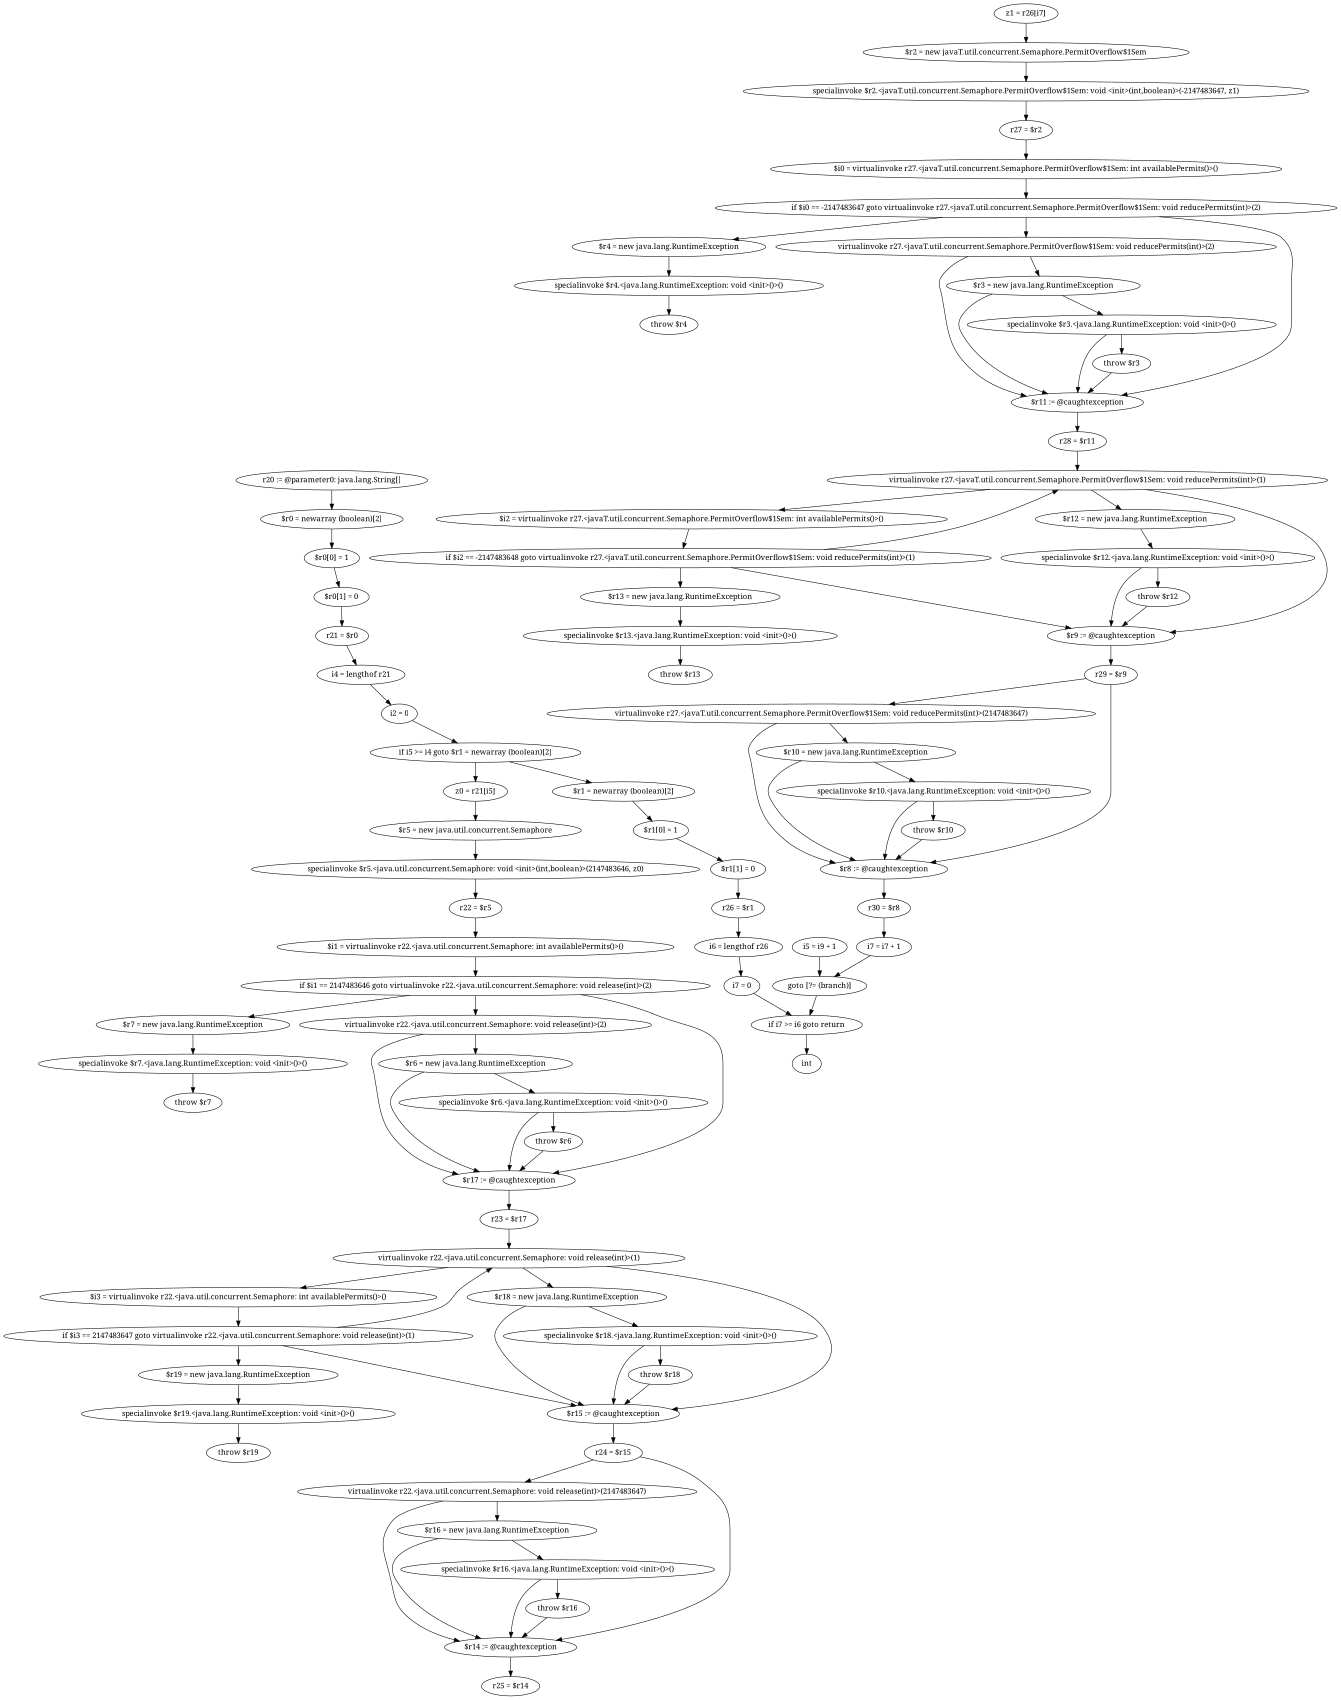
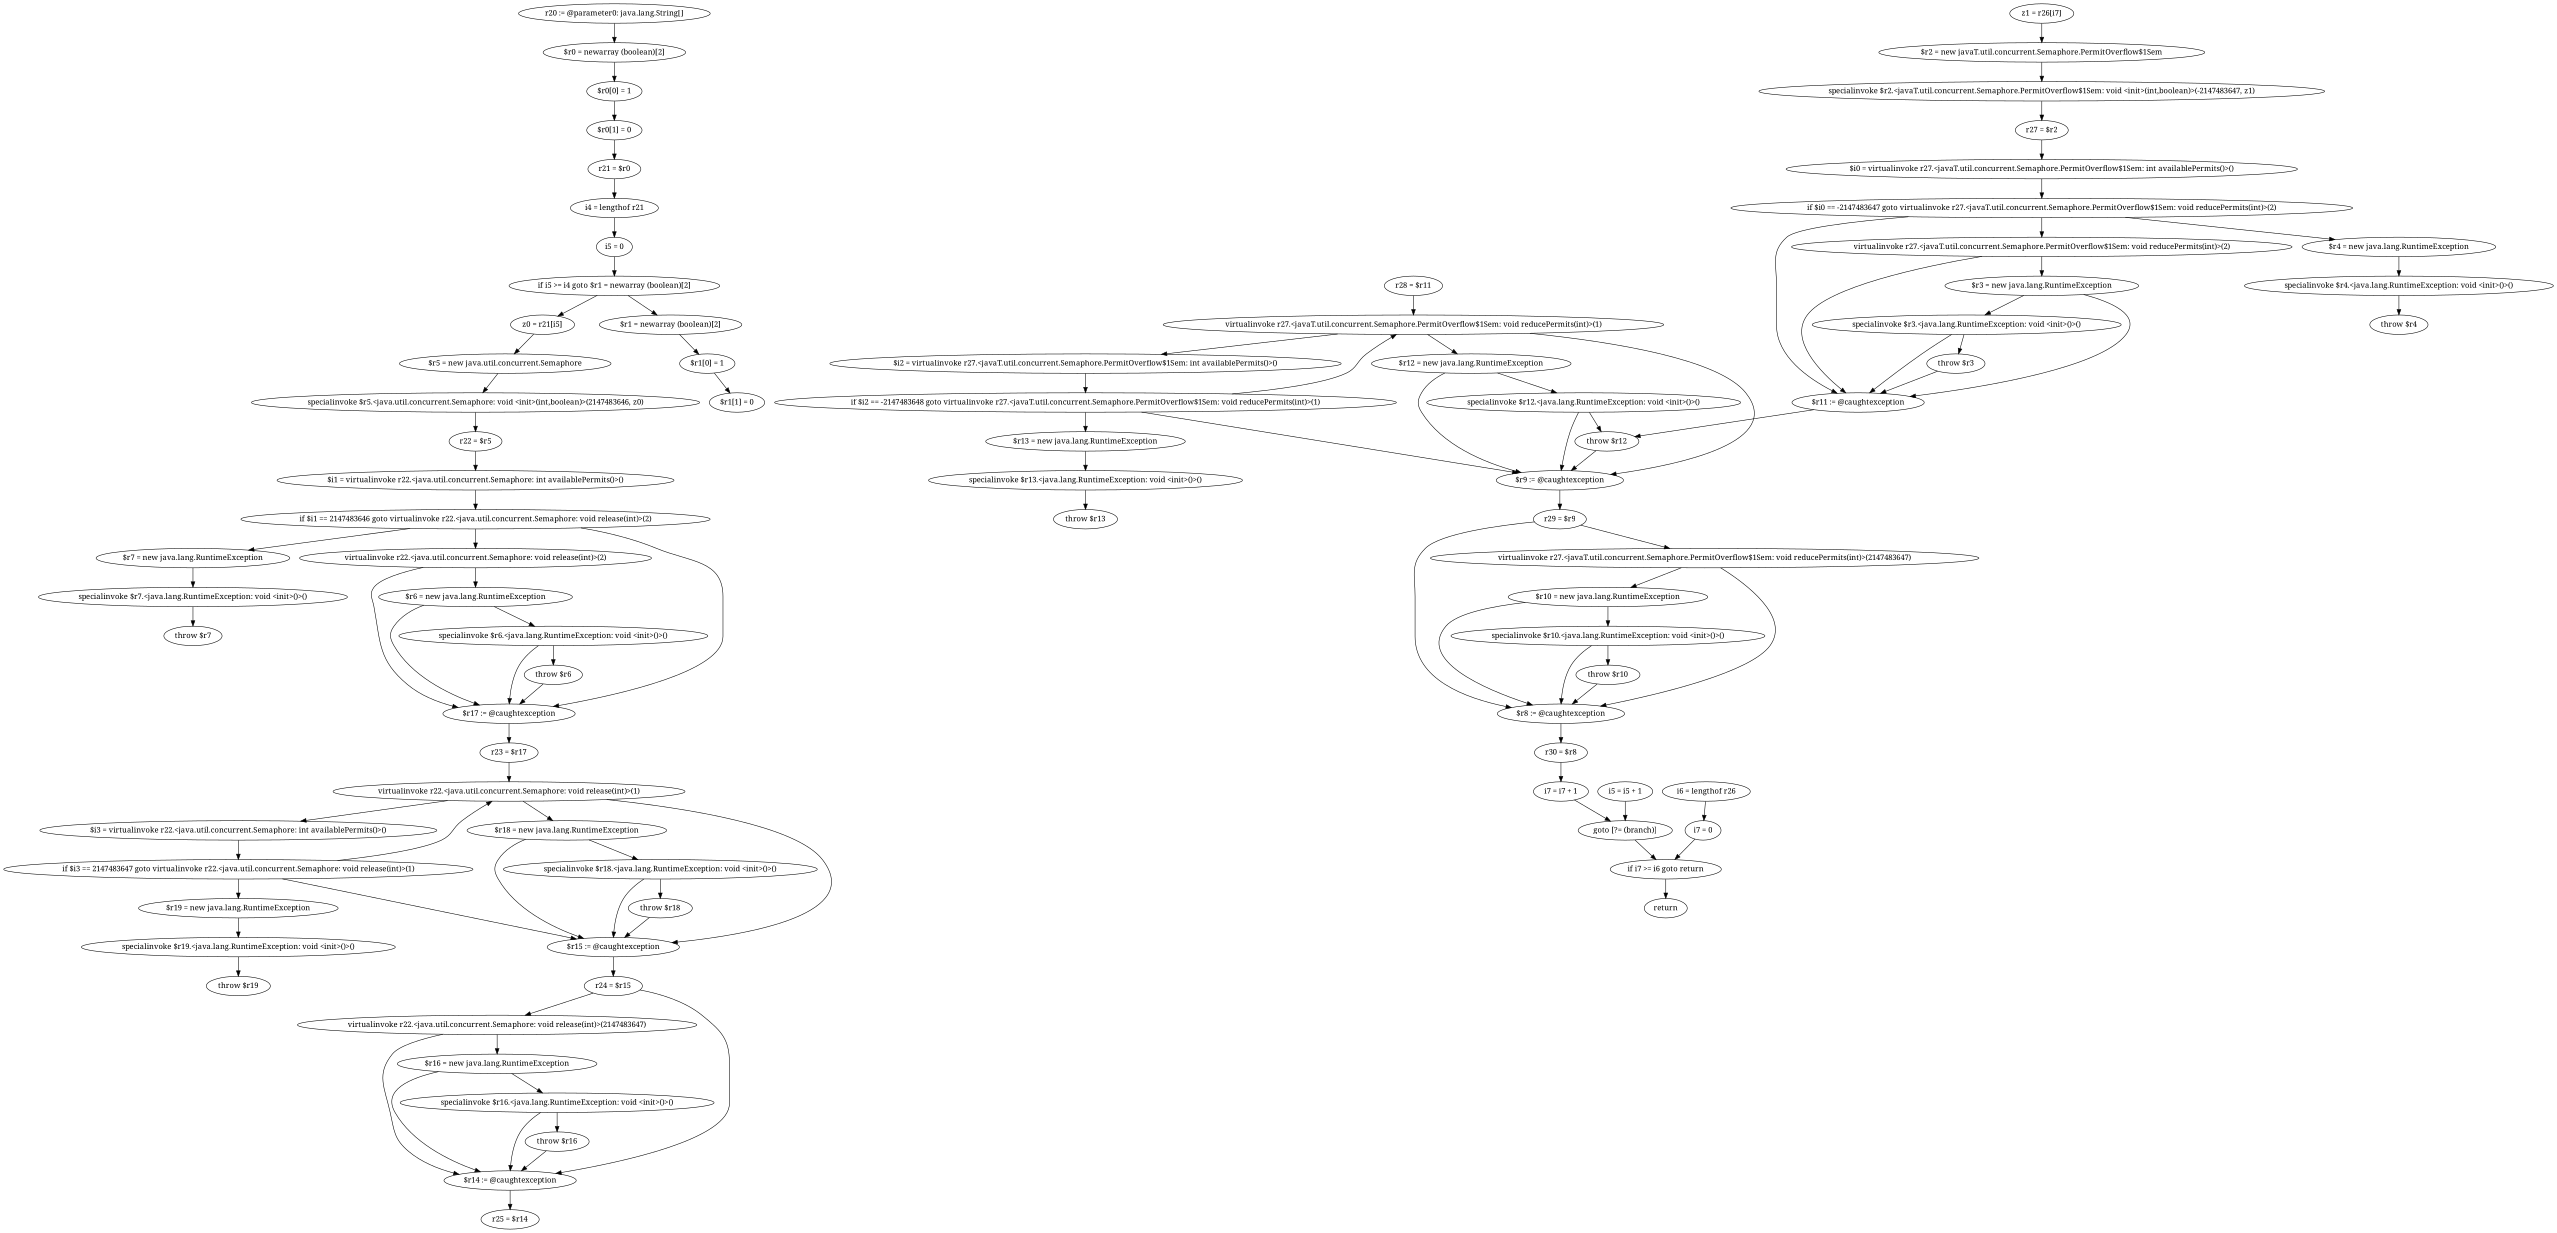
edge "$r11 := @caughtexception" -> "r28 = $r11": now "$r11 := @caughtexception" -> "throw $r12"
edge "$r12 = new java.lang.RuntimeException" -> "$r9 := @caughtexception": added
node "i2 = 0": label "i2 = 0" -> "i5 = 0"
node "r26 = $r1": removed
node "i5 = i9 + 1": label "i5 = i9 + 1" -> "i5 = i5 + 1"
node "int": label "int" -> "return"
